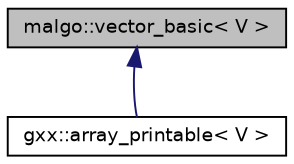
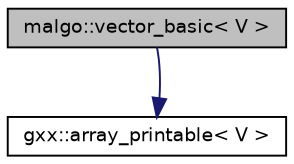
edge "gxx::array_printable< V >" -> "malgo::vector_basic< V >": reversed
